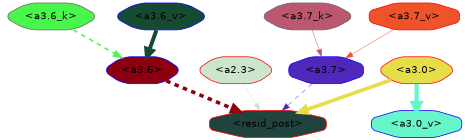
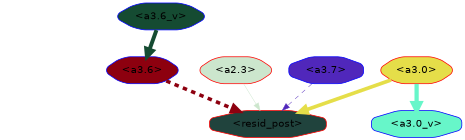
node "<a3.6_k>": removed
node "<a3.7_k>": removed
node "<a3.7_v>": removed
